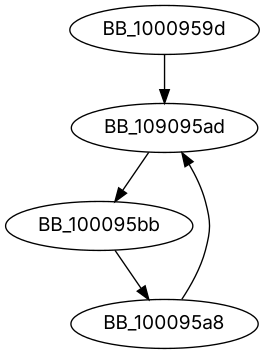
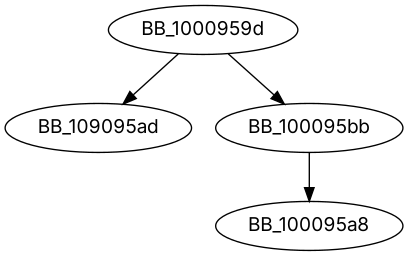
edge "BB_109095ad" -> "BB_100095bb": now "BB_1000959d" -> "BB_100095bb"
edge "BB_100095a8" -> "BB_109095ad": removed
